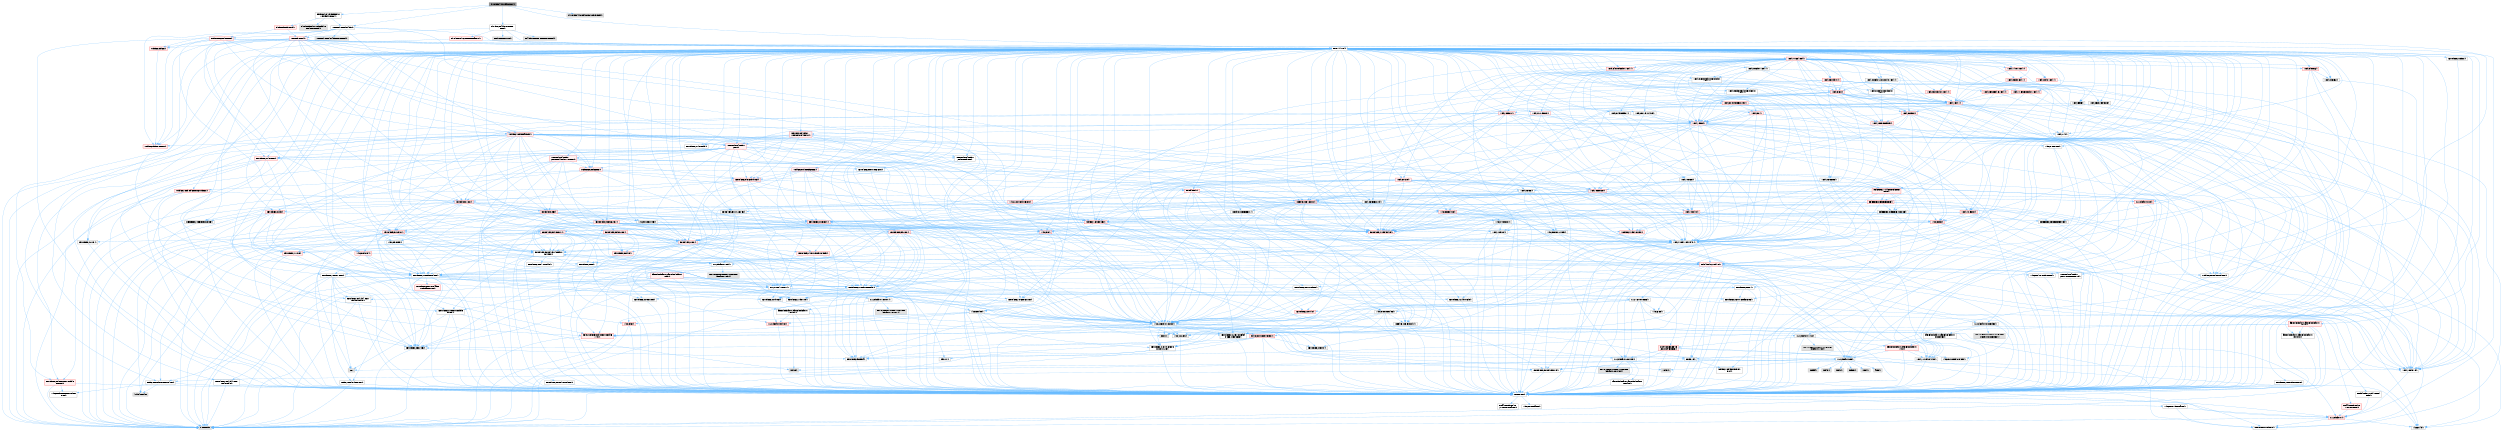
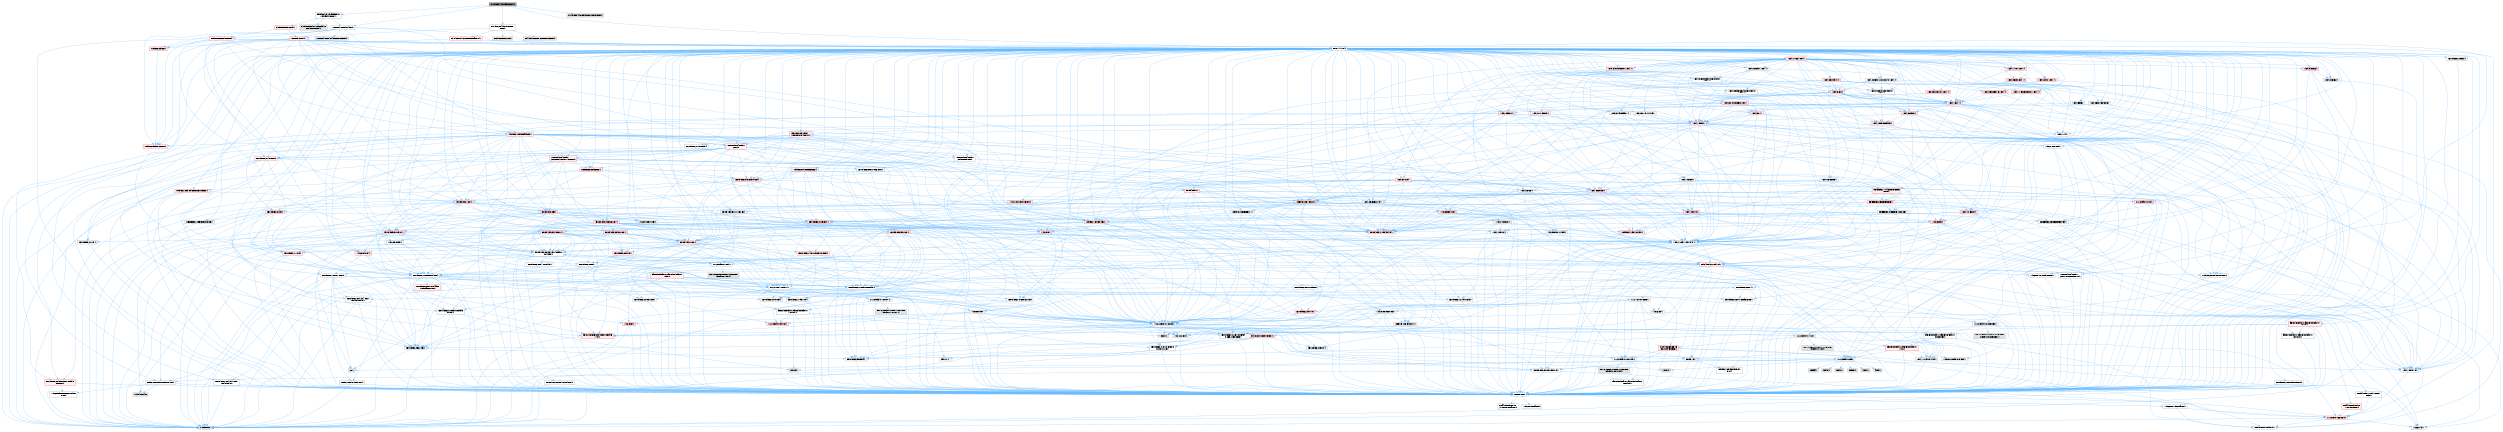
node "HAL/Platform.h": label "HAL/Platform.h" -> "HAL/RemoveExtent.h"
